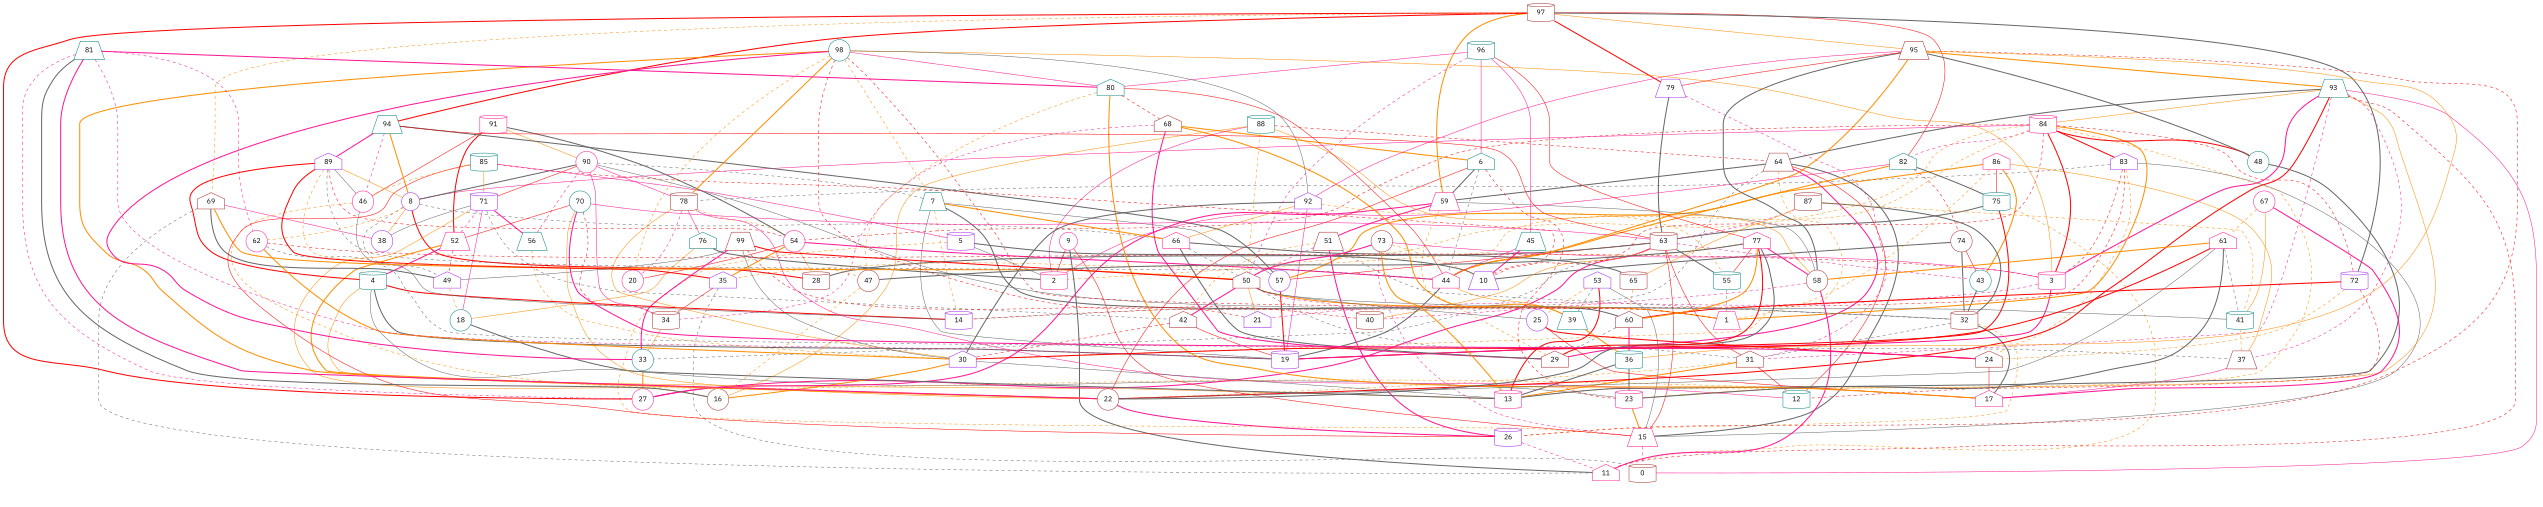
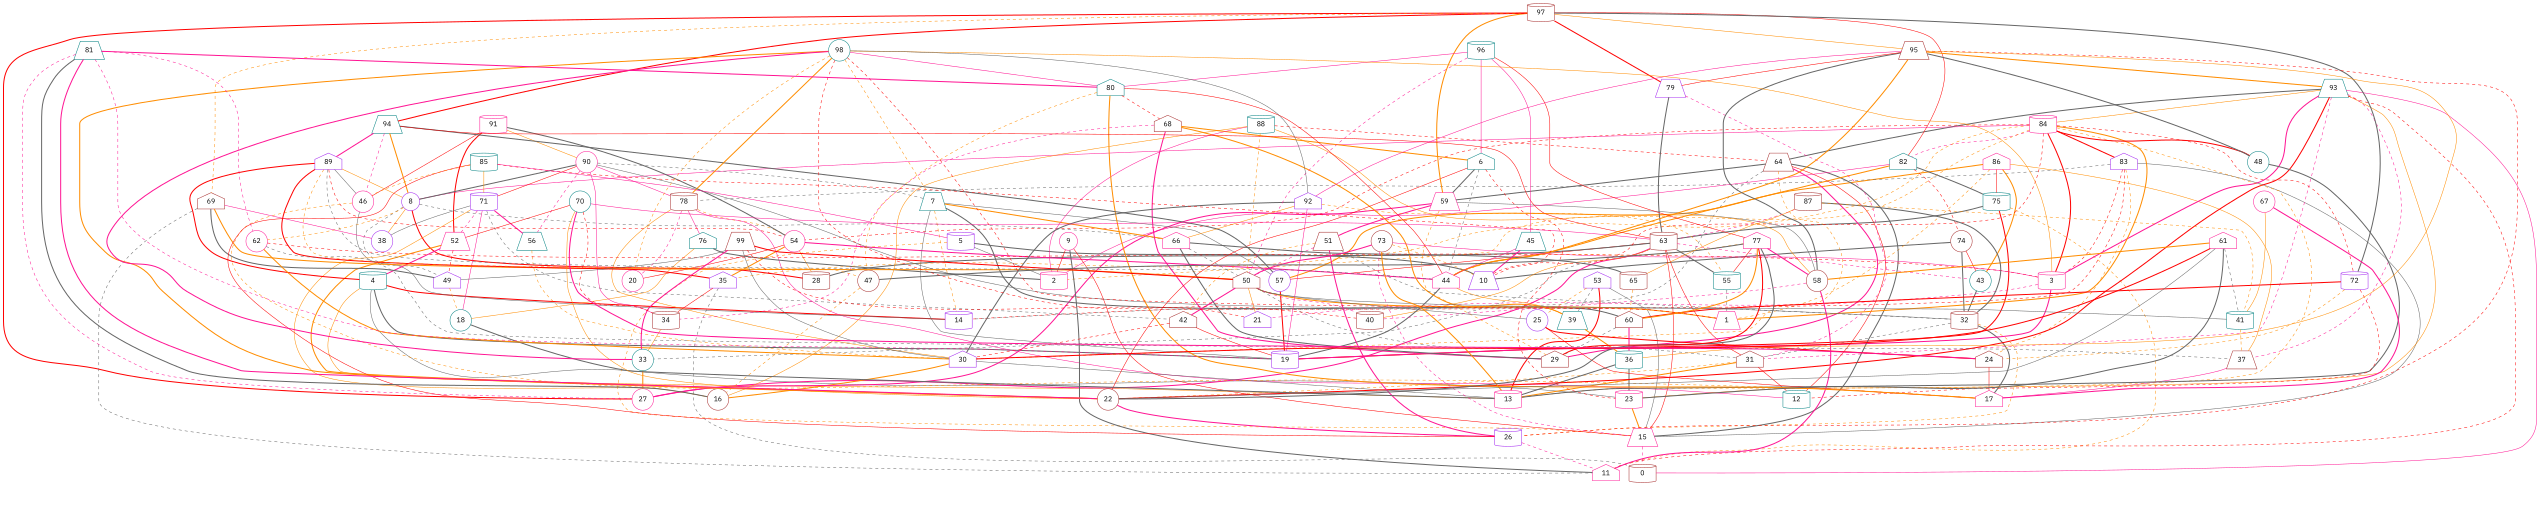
edge "67" -- "61": removed
